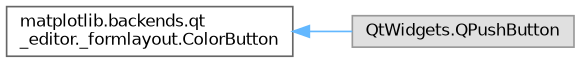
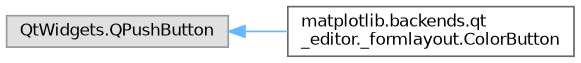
edge "QtWidgets.QPushButton" -> "matplotlib.backends.qt _editor._formlayout.ColorButton": reversed
